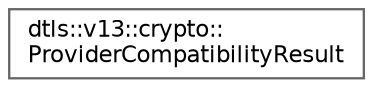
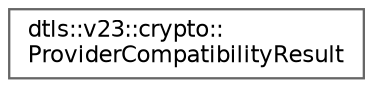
node "dtls::v13::crypto:: ProviderCompatibilityResult": label "dtls::v13::crypto:: ProviderCompatibilityResult" -> "dtls::v23::crypto:: ProviderCompatibilityResult"
